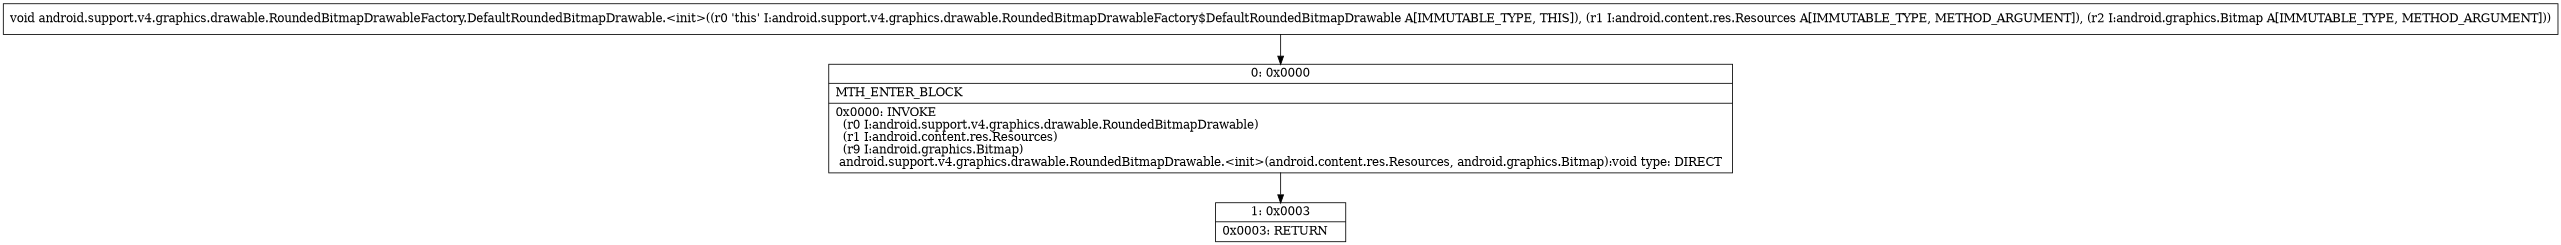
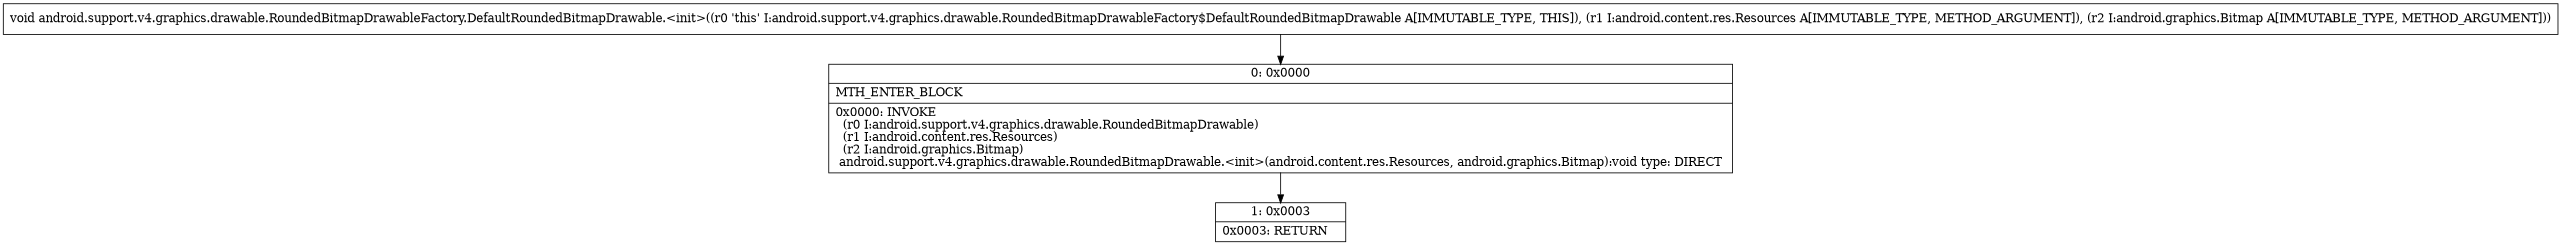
node "0: 0x0000": text "(r9 I:android.graphics.Bitmap)" -> "(r2 I:android.graphics.Bitmap)"
